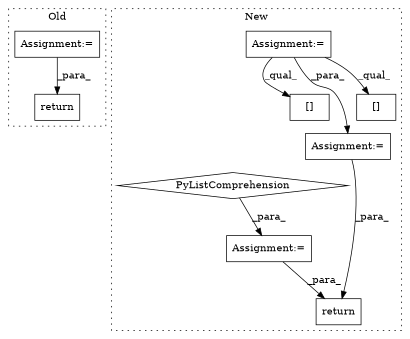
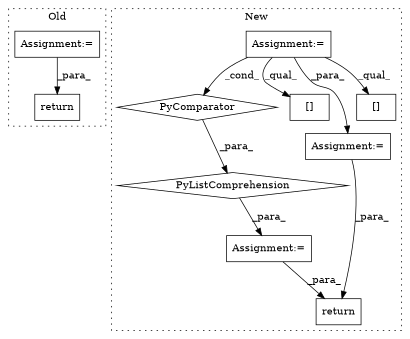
node "PyComparator": added
